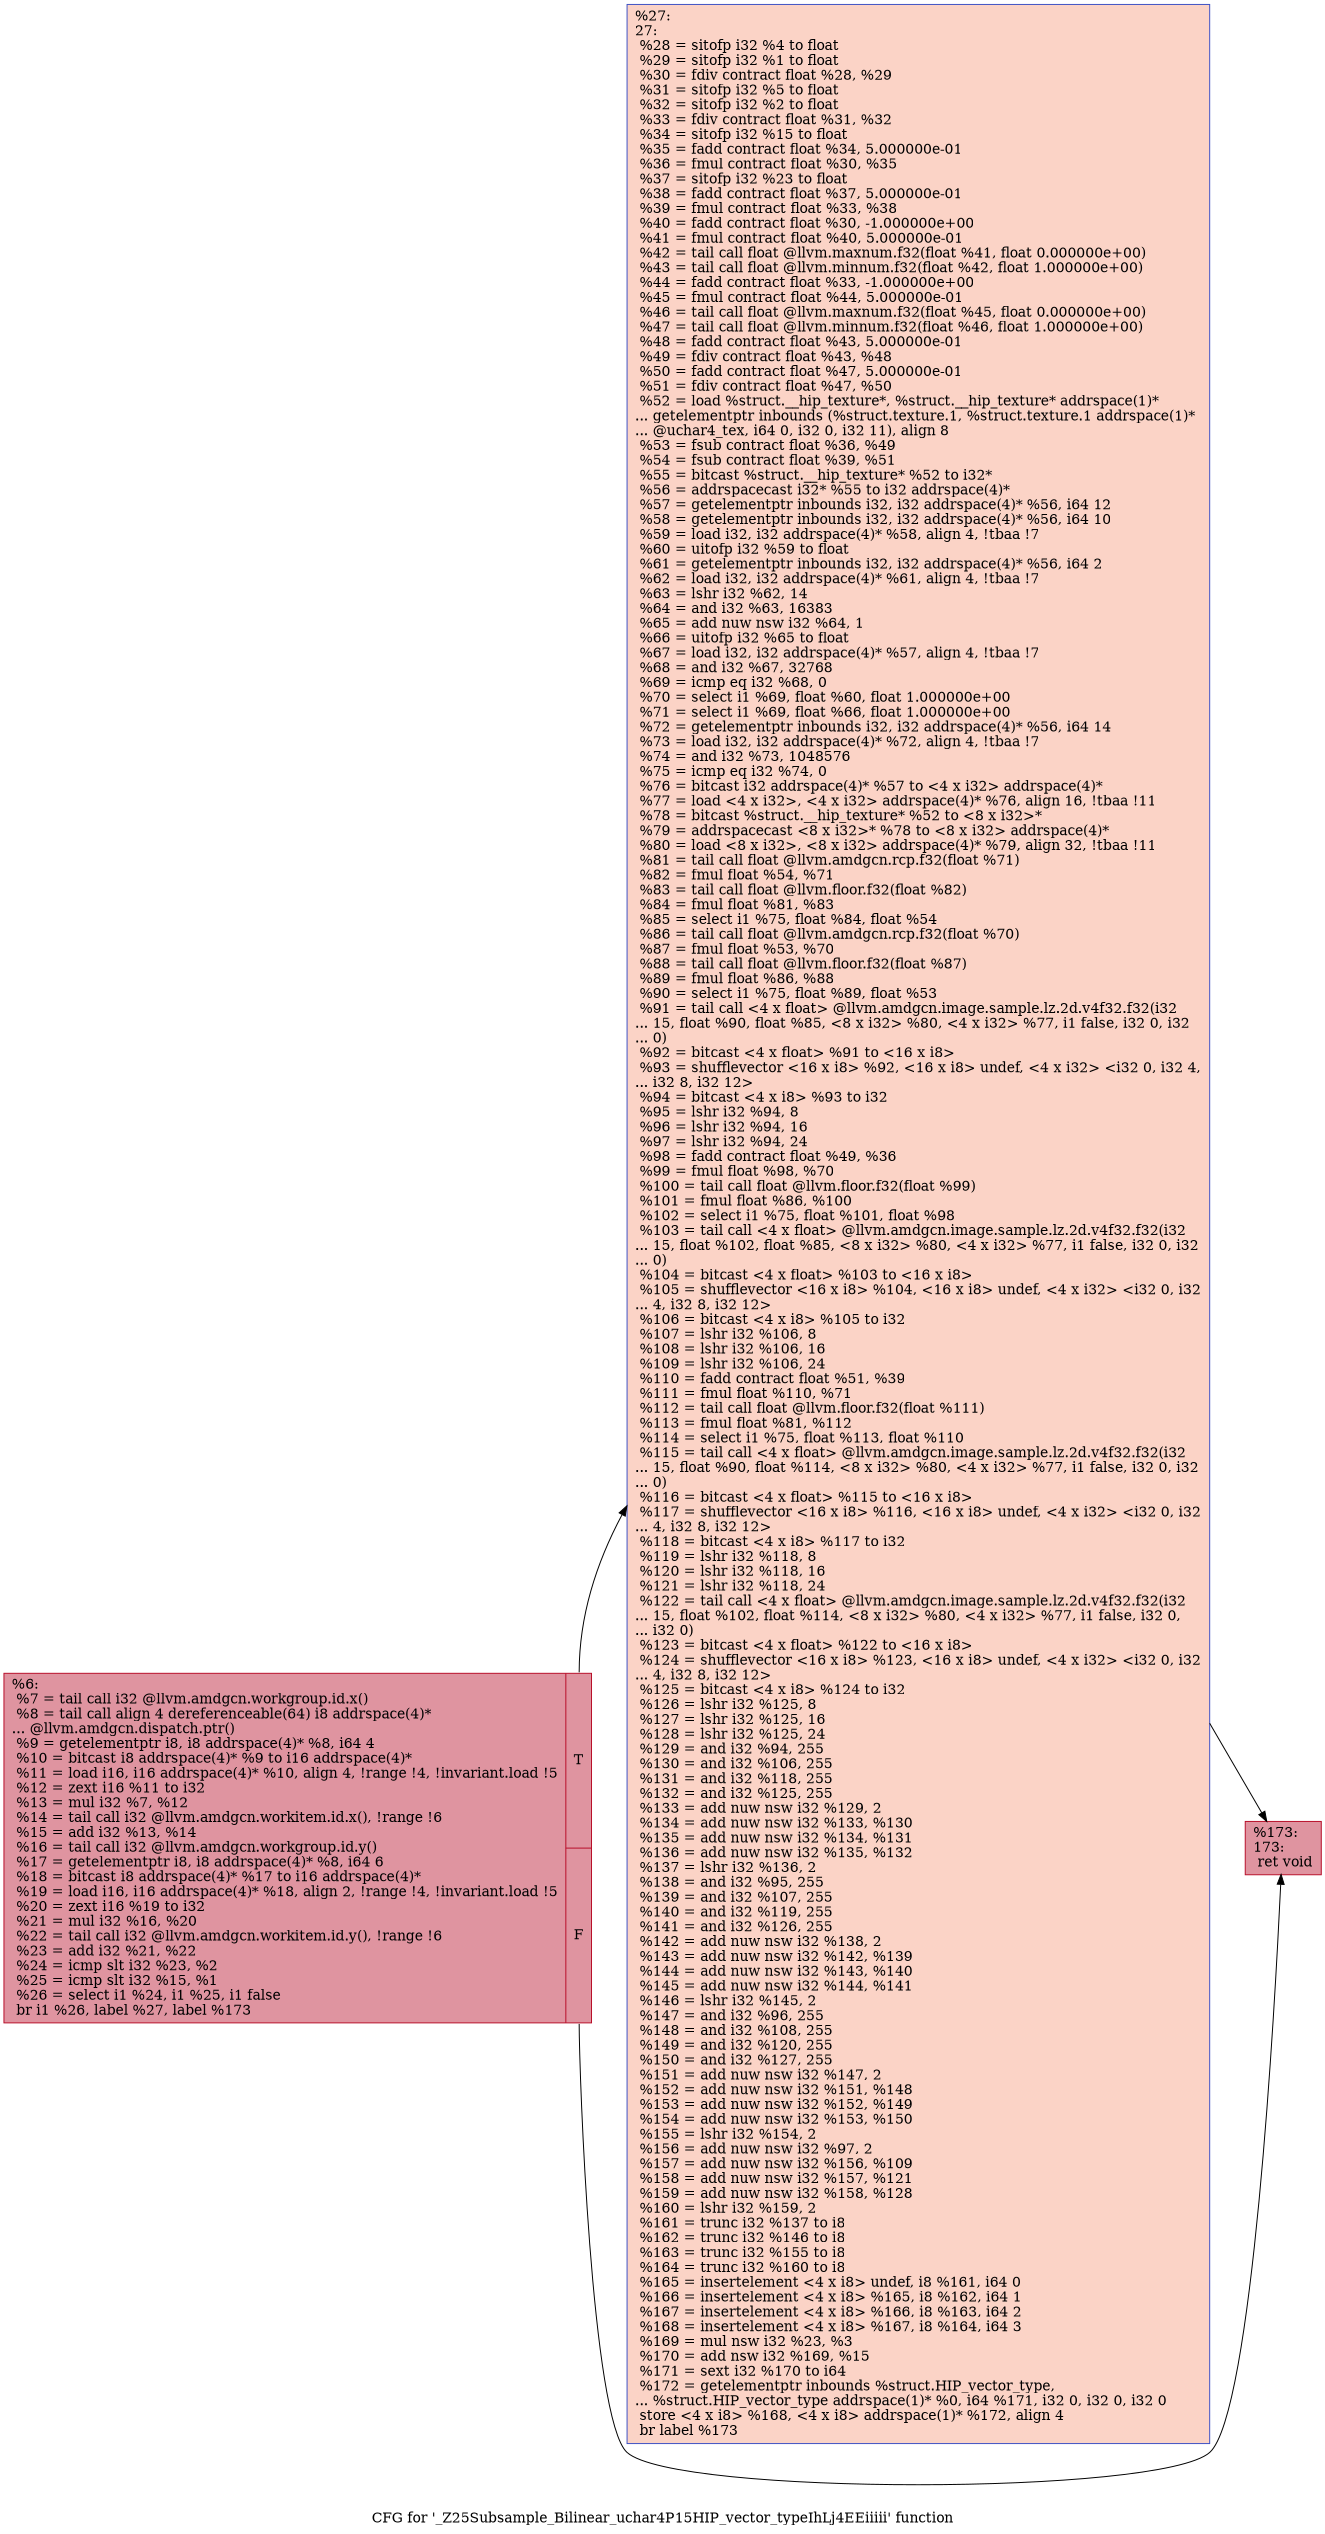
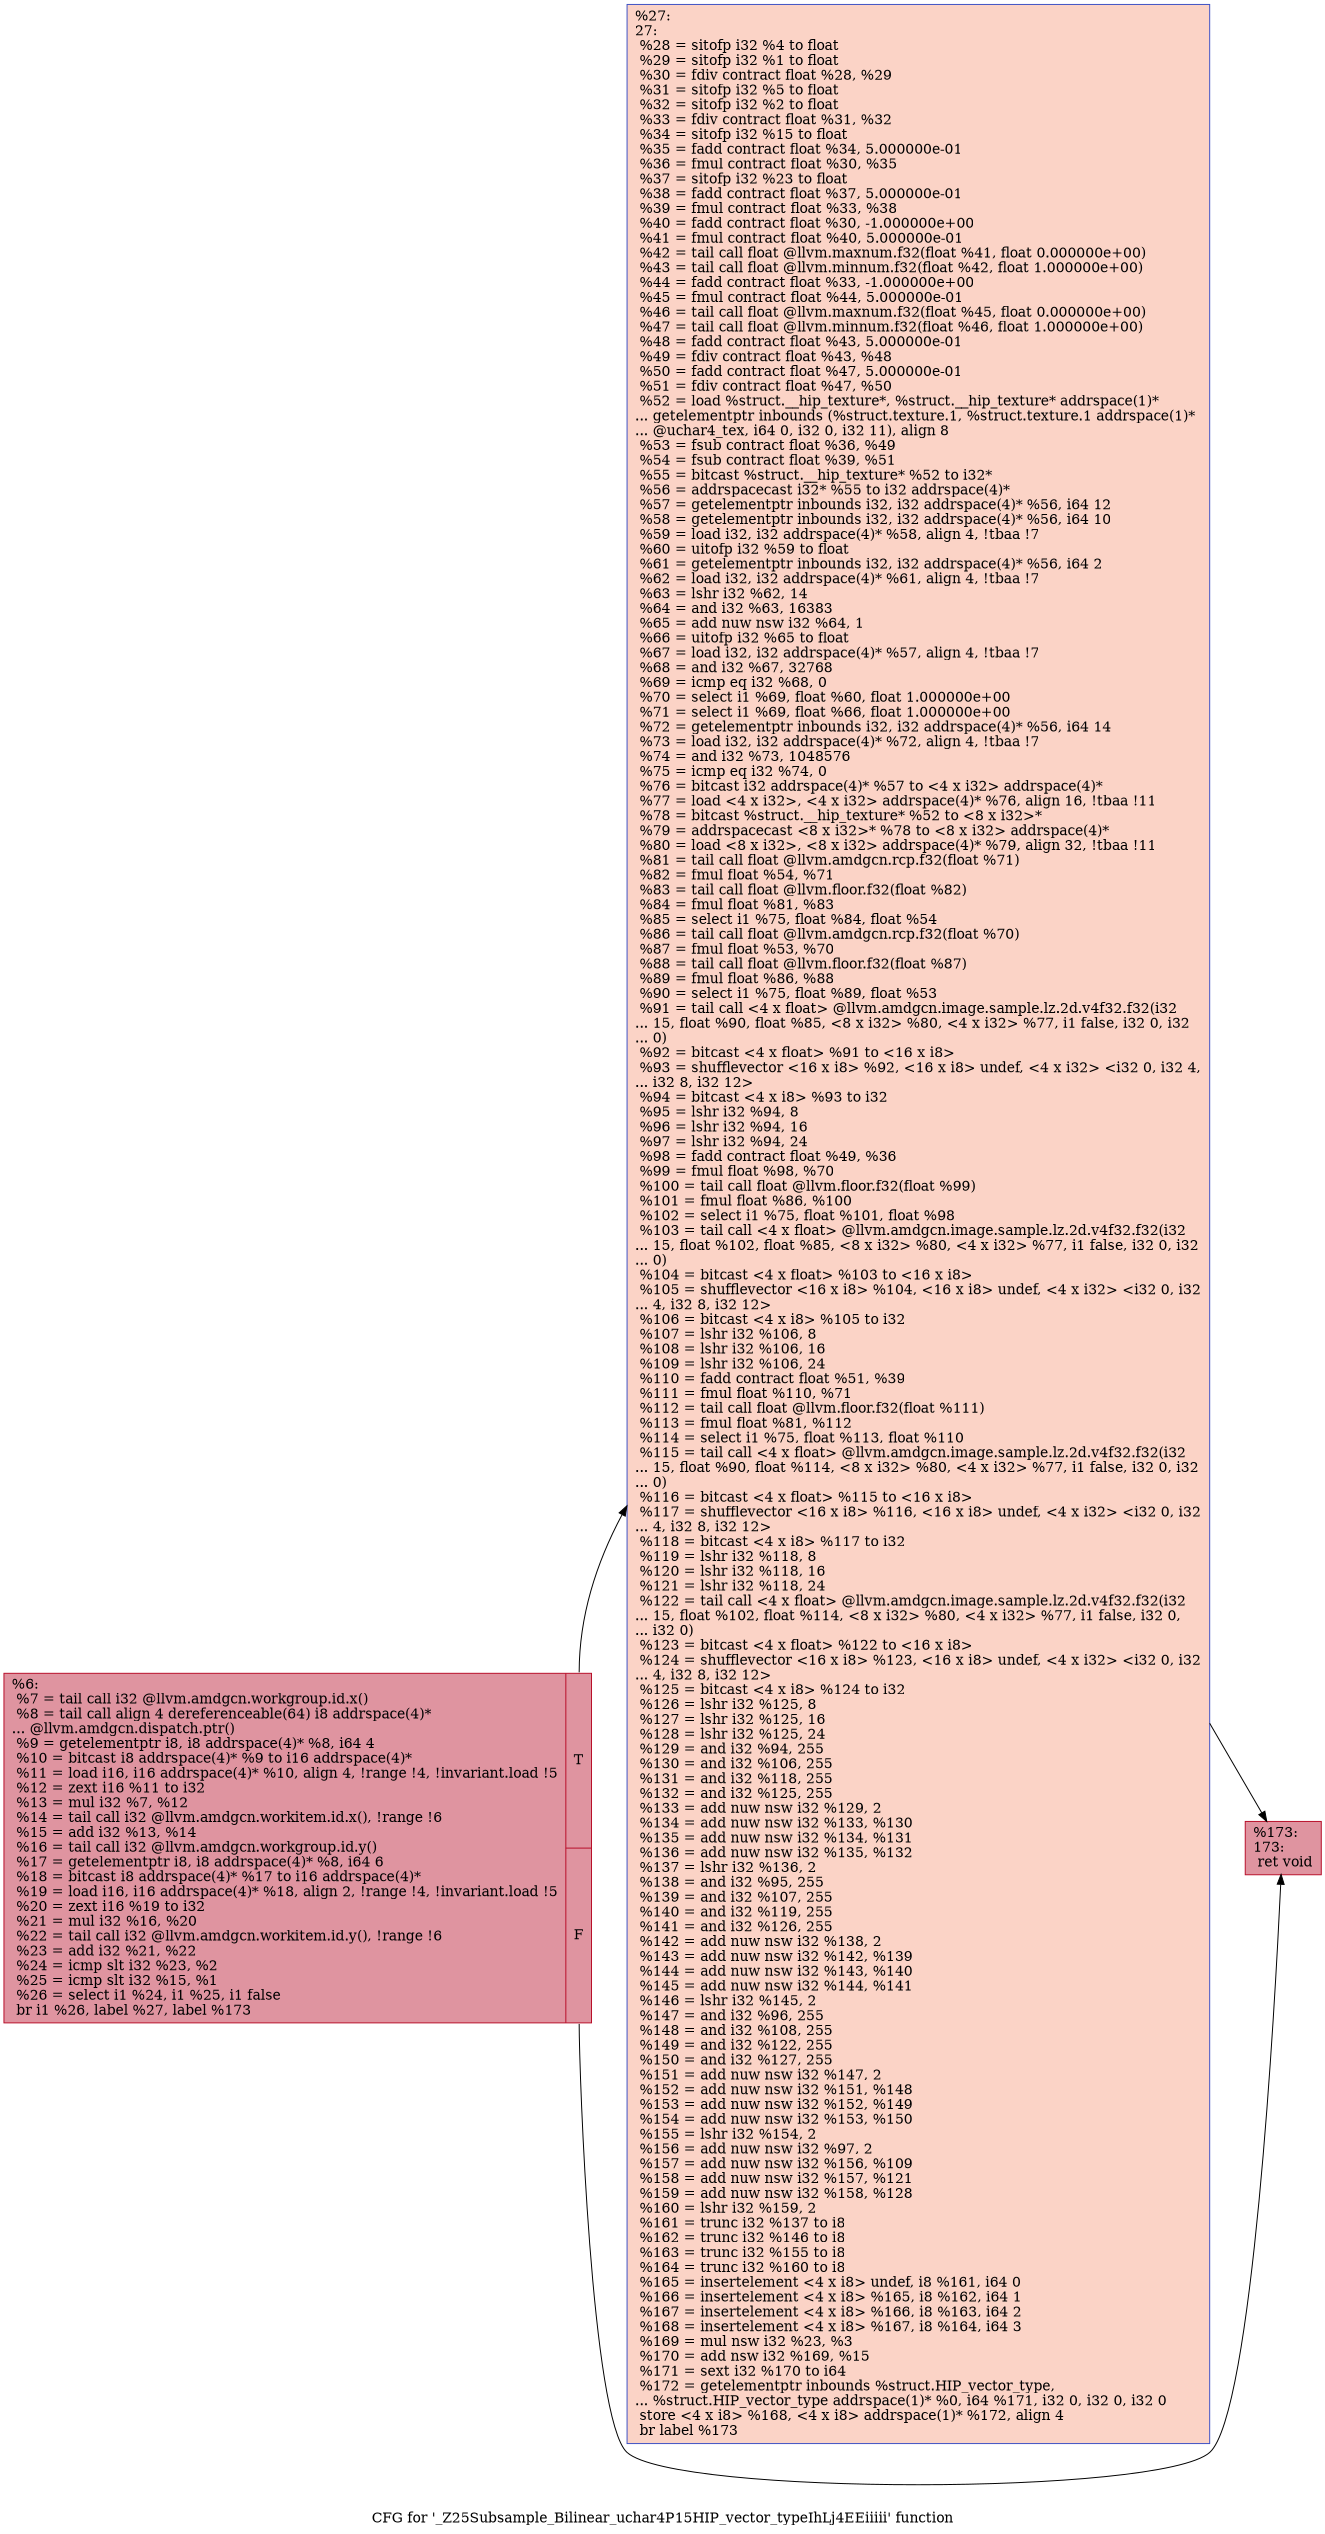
node "%27:": text "%149 = and i32 %120, 255" -> "%149 = and i32 %122, 255"
